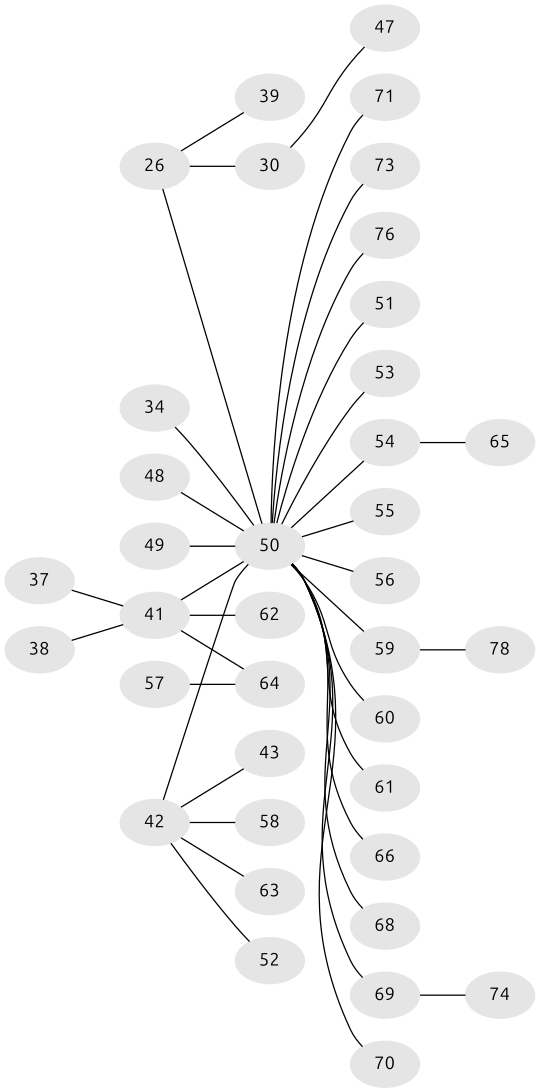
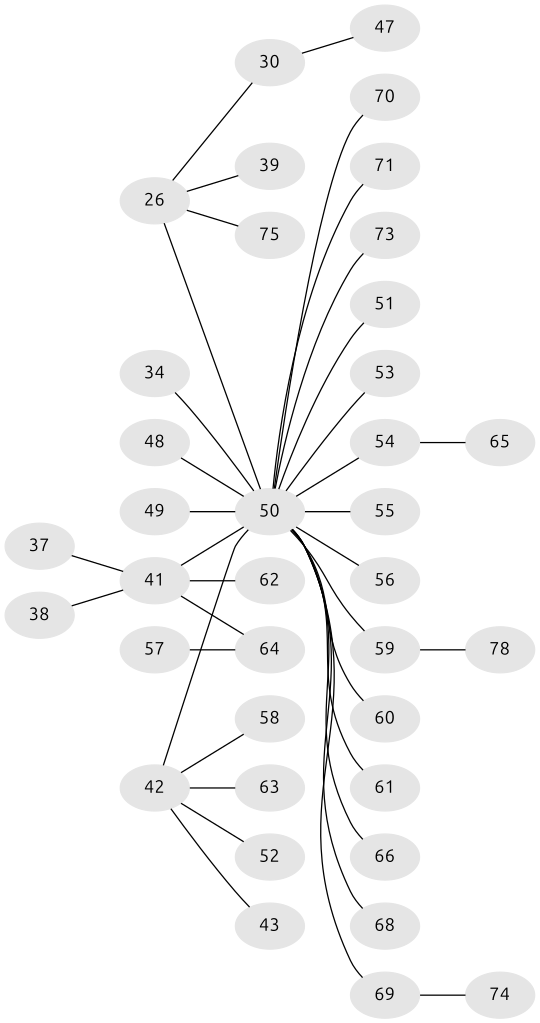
node "75": added
node "76": removed
